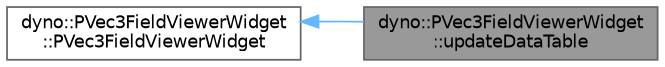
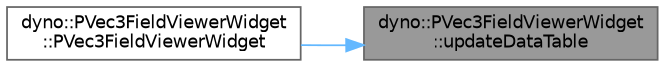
edge "dyno::PVec3FieldViewerWidget ::updateDataTable" -> "dyno::PVec3FieldViewerWidget ::PVec3FieldViewerWidget": reversed
